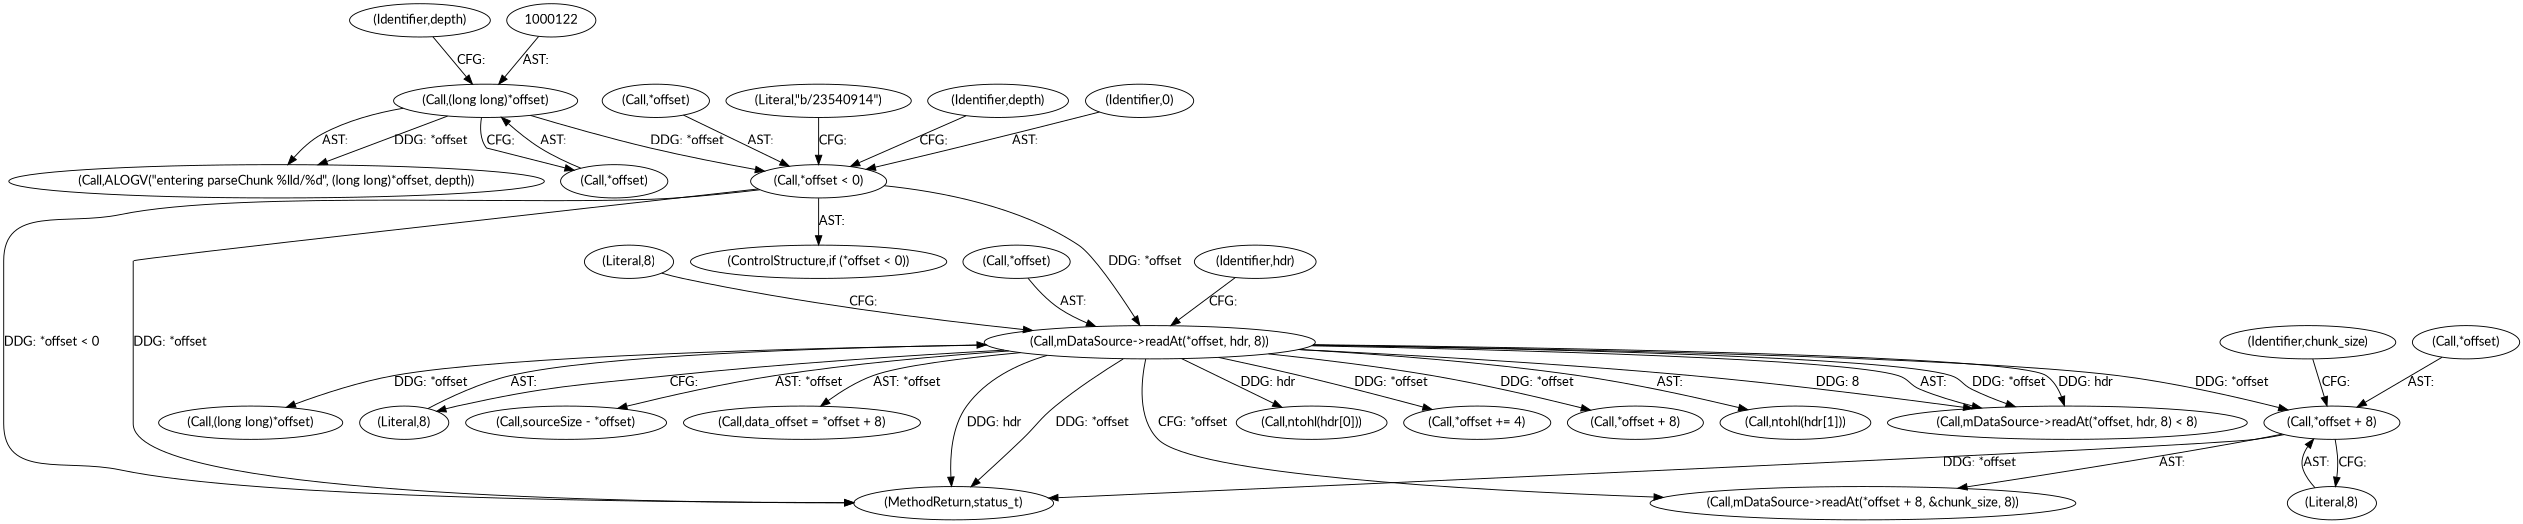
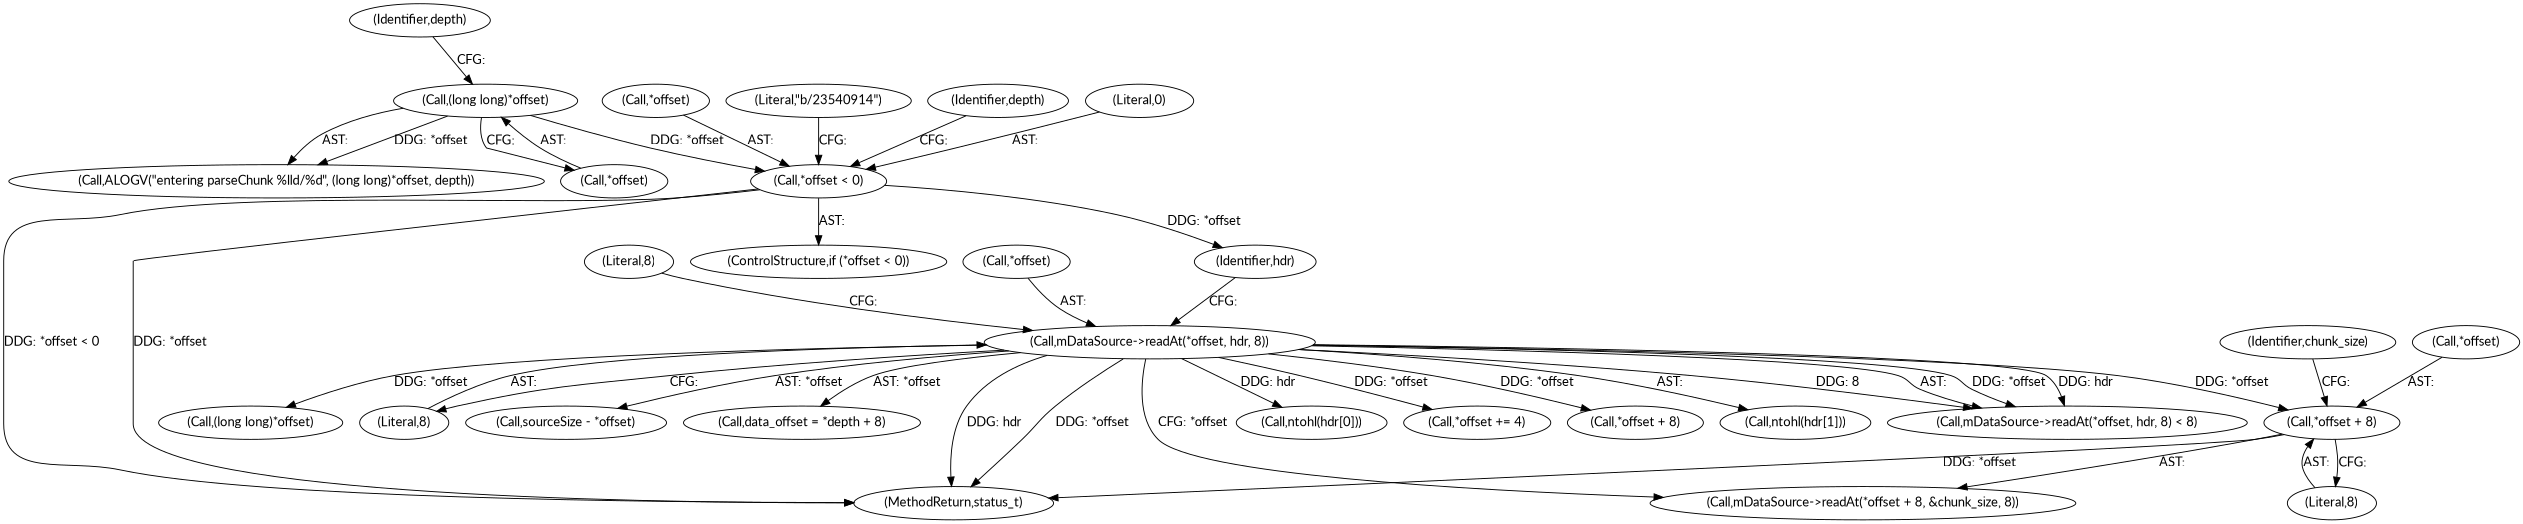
node "1000122": removed
node "(Identifier,0)": label "(Identifier,0)" -> "(Literal,0)"
edge "(Call,*offset < 0)" -> "(Call,mDataSource->readAt(*offset, hdr, 8))": now "(Call,*offset < 0)" -> "(Identifier,hdr)"
node "(Call,data_offset = *offset + 8)": label "(Call,data_offset = *offset + 8)" -> "(Call,data_offset = *depth + 8)"
